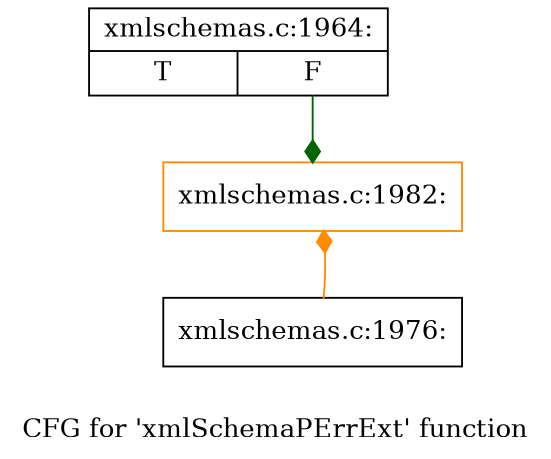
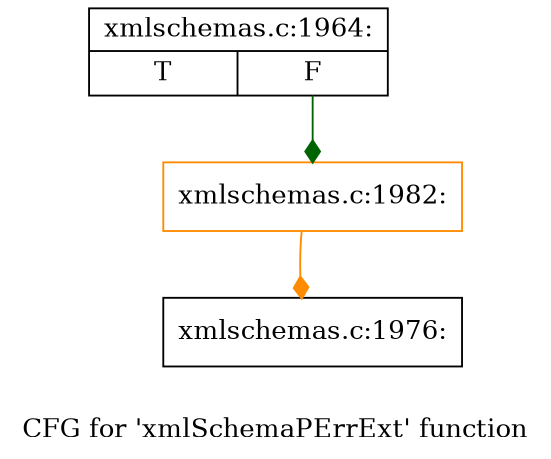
edge "xmlschemas.c:1976:" -> "xmlschemas.c:1982:": reversed
